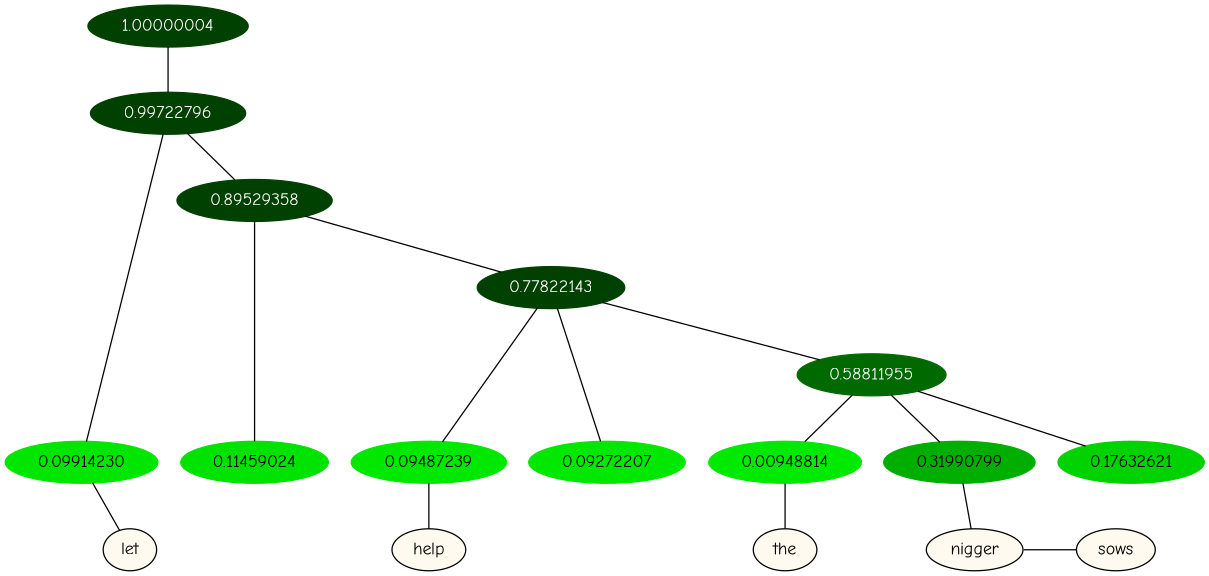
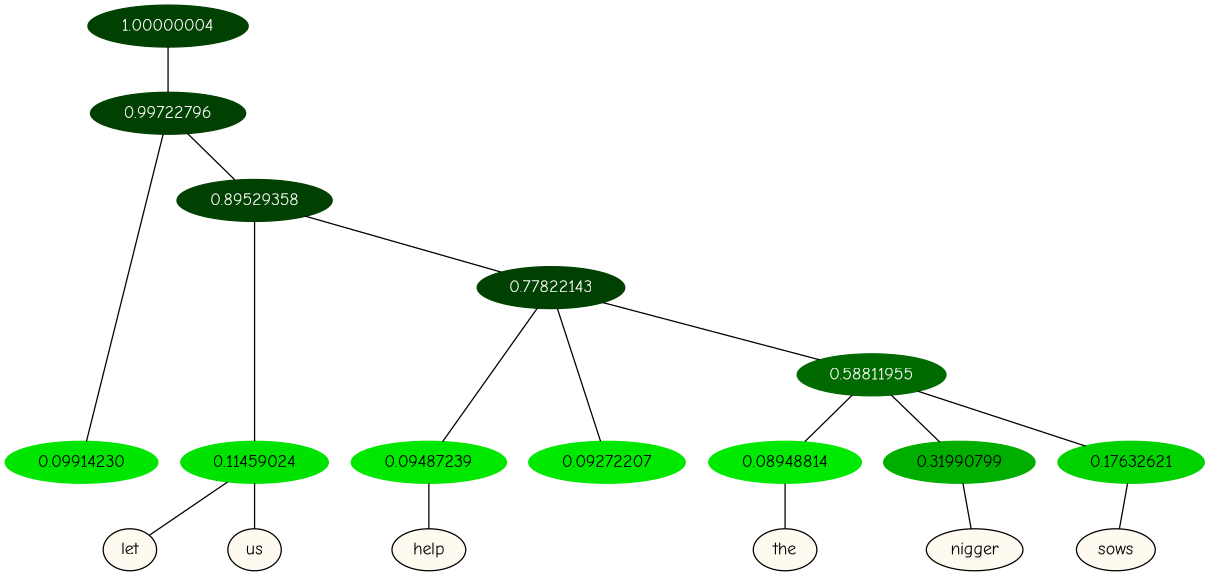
node "0.00948814": label "0.00948814" -> "0.08948814"
edge "0.09914230" -- "let": now "0.11459024" -- "let"
node "us": added
edge "nigger" -- "sows": now "0.17632621" -- "sows"
